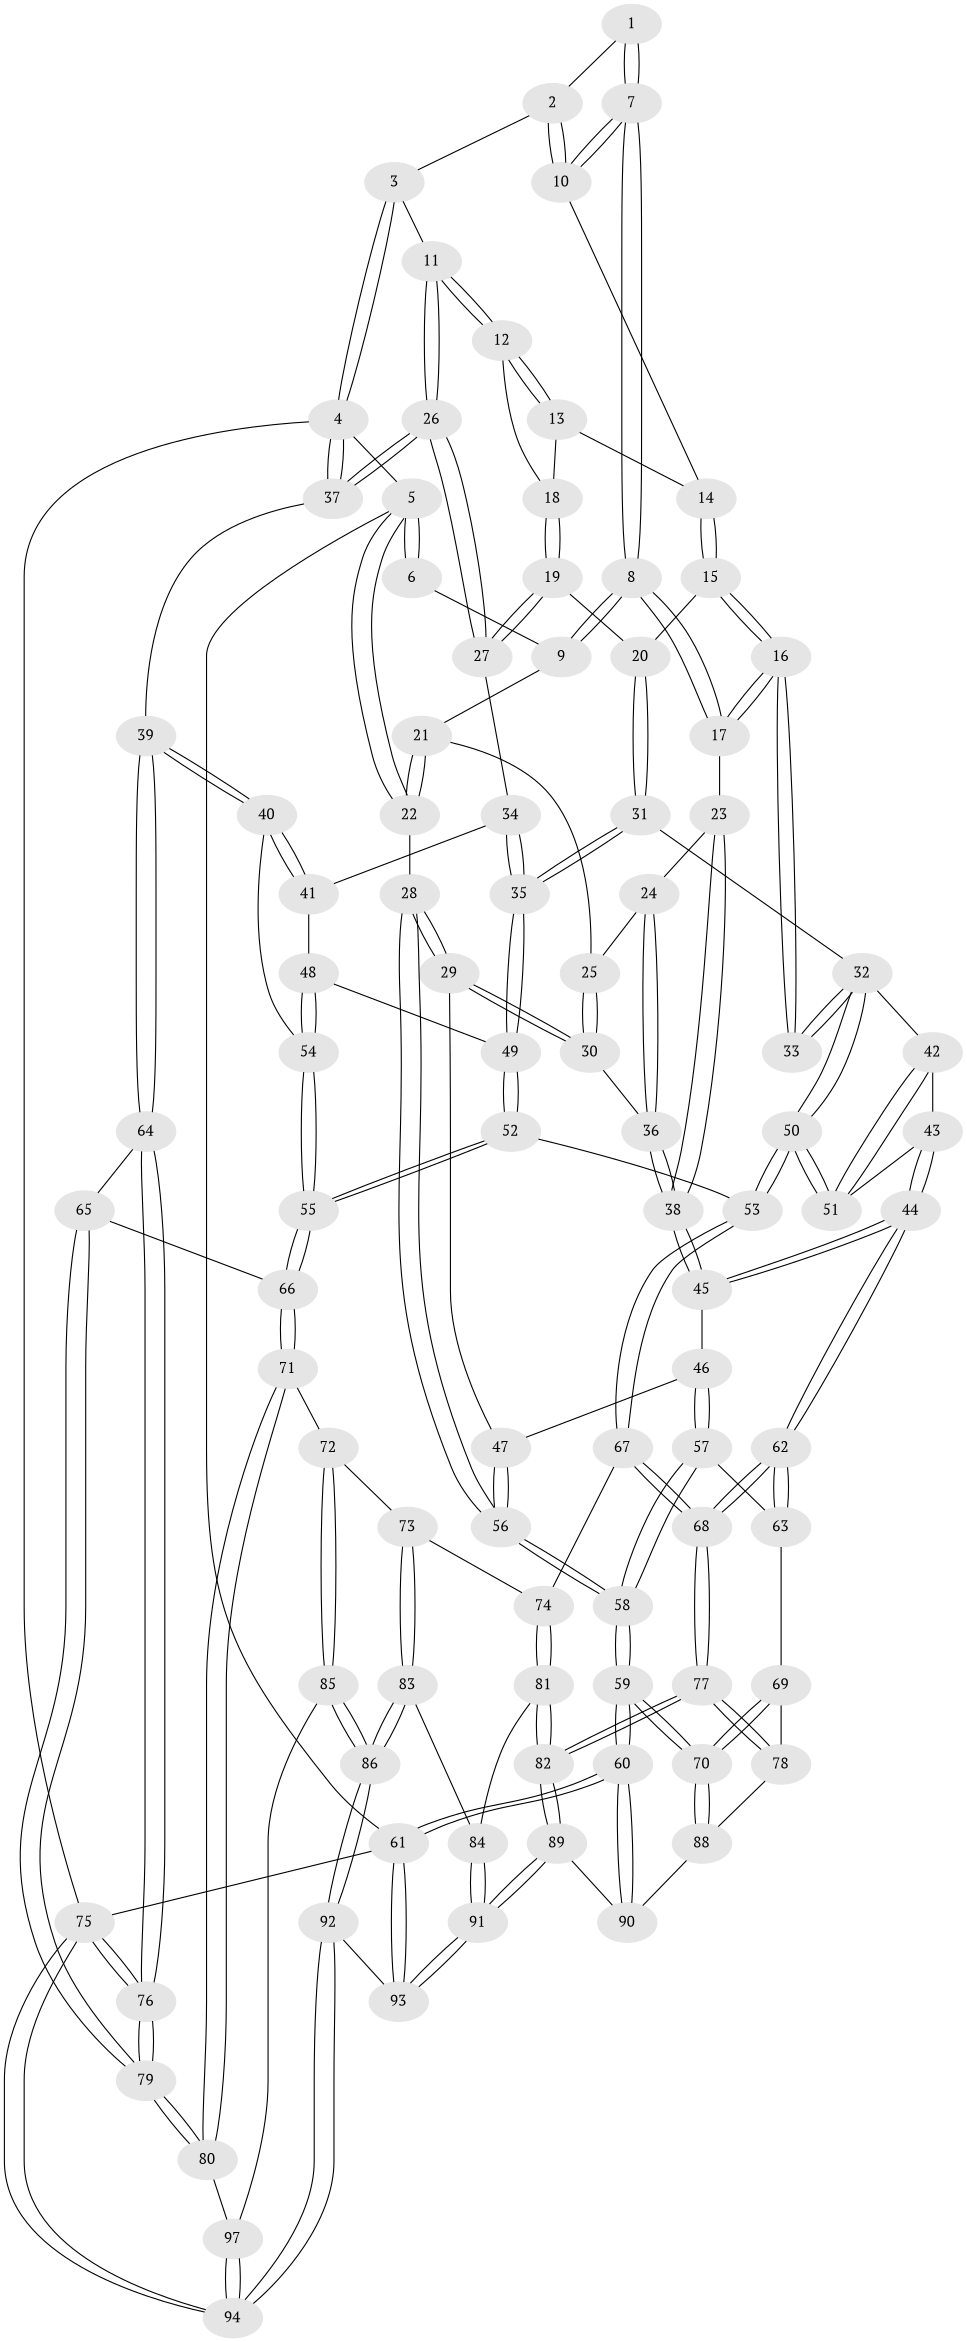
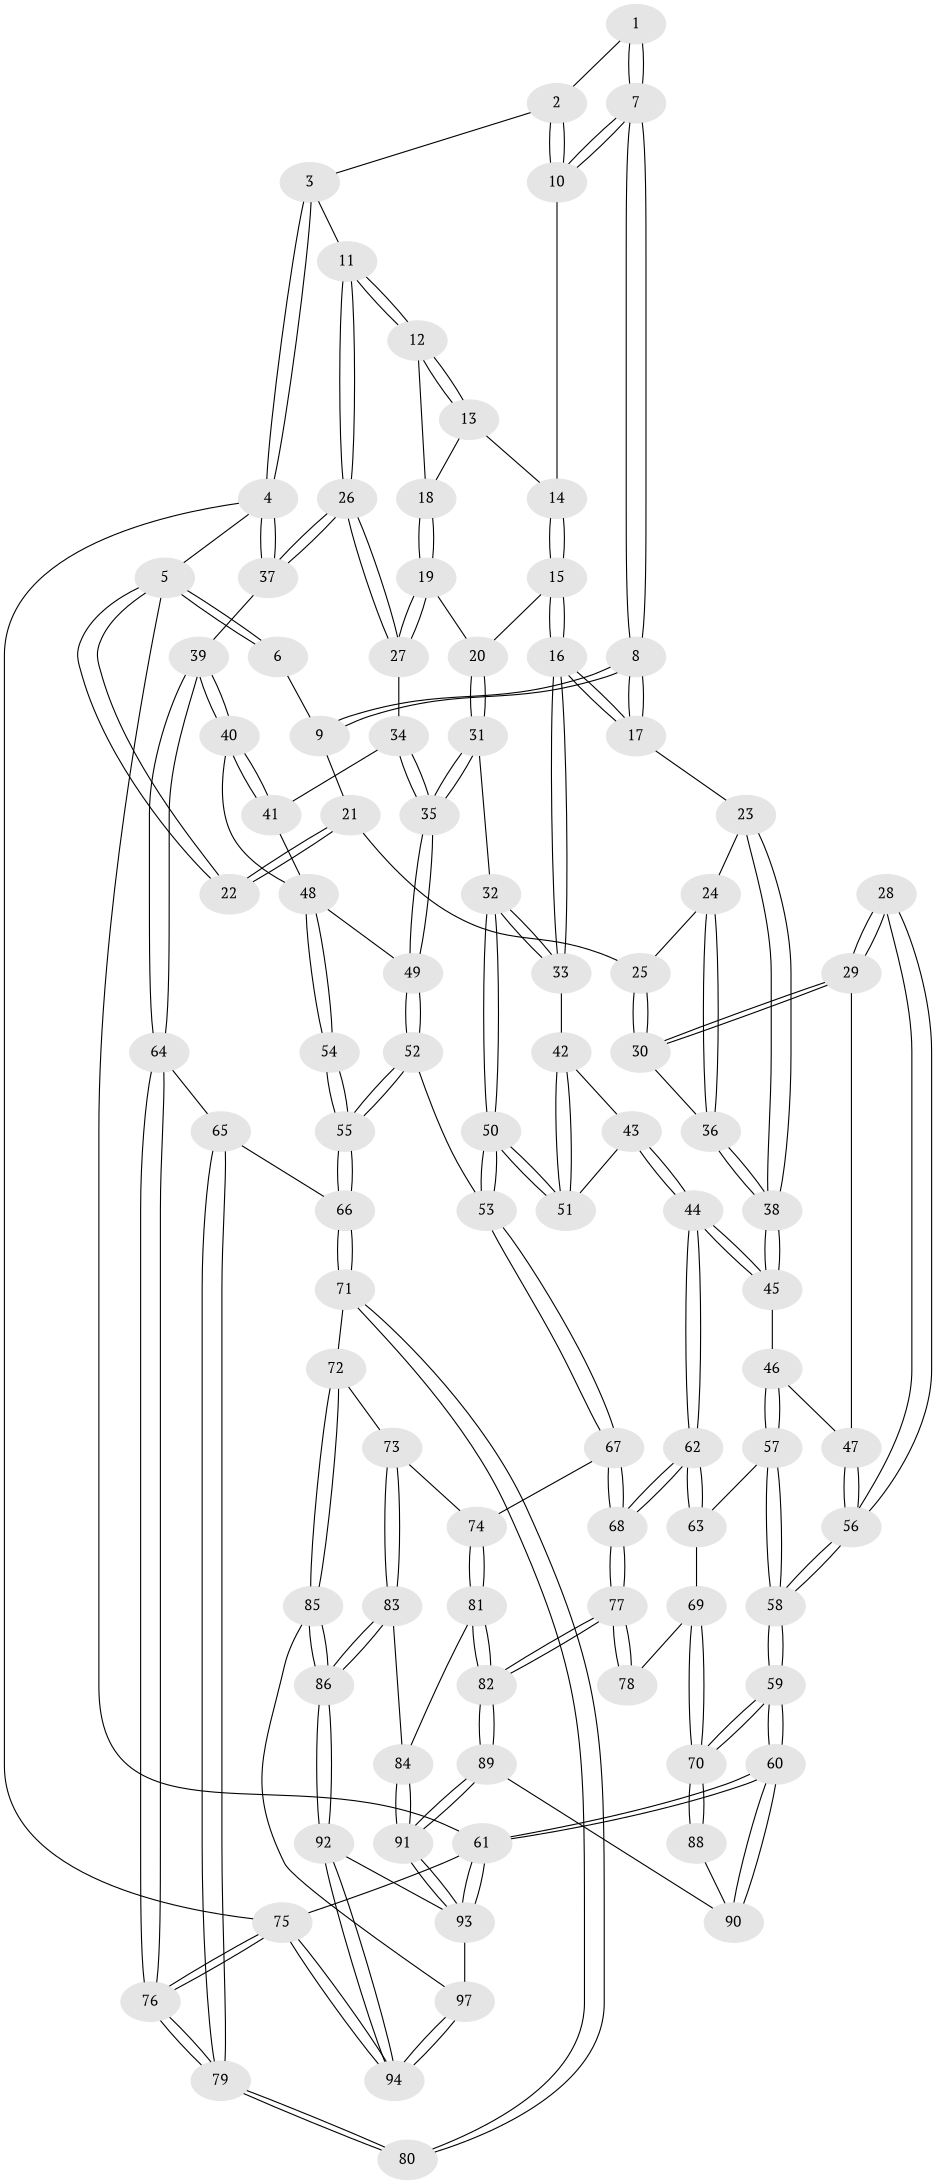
edge "22" -- "28": removed
edge "40" -- "54": now "40" -- "48"
edge "32" -- "42": now "33" -- "42"
edge "78" -- "88": removed
edge "80" -- "97": now "93" -- "97"
